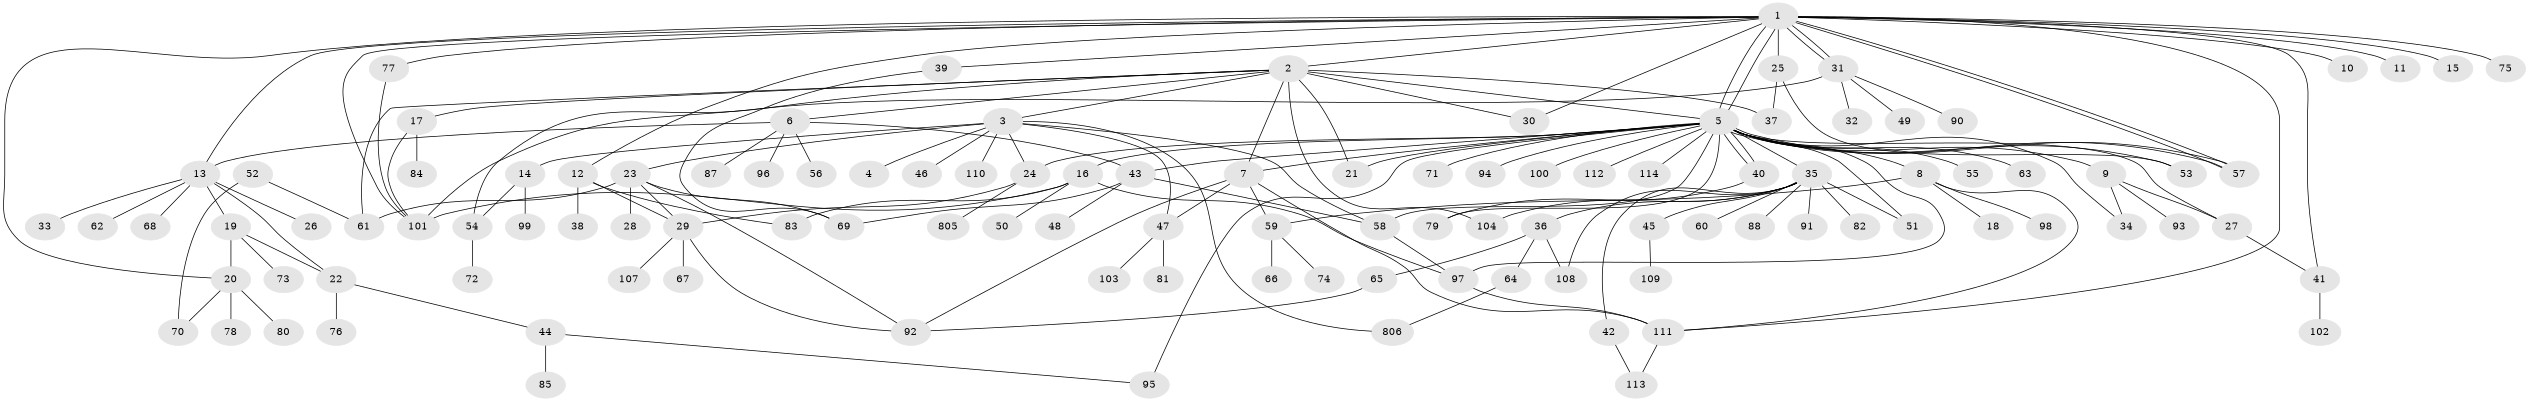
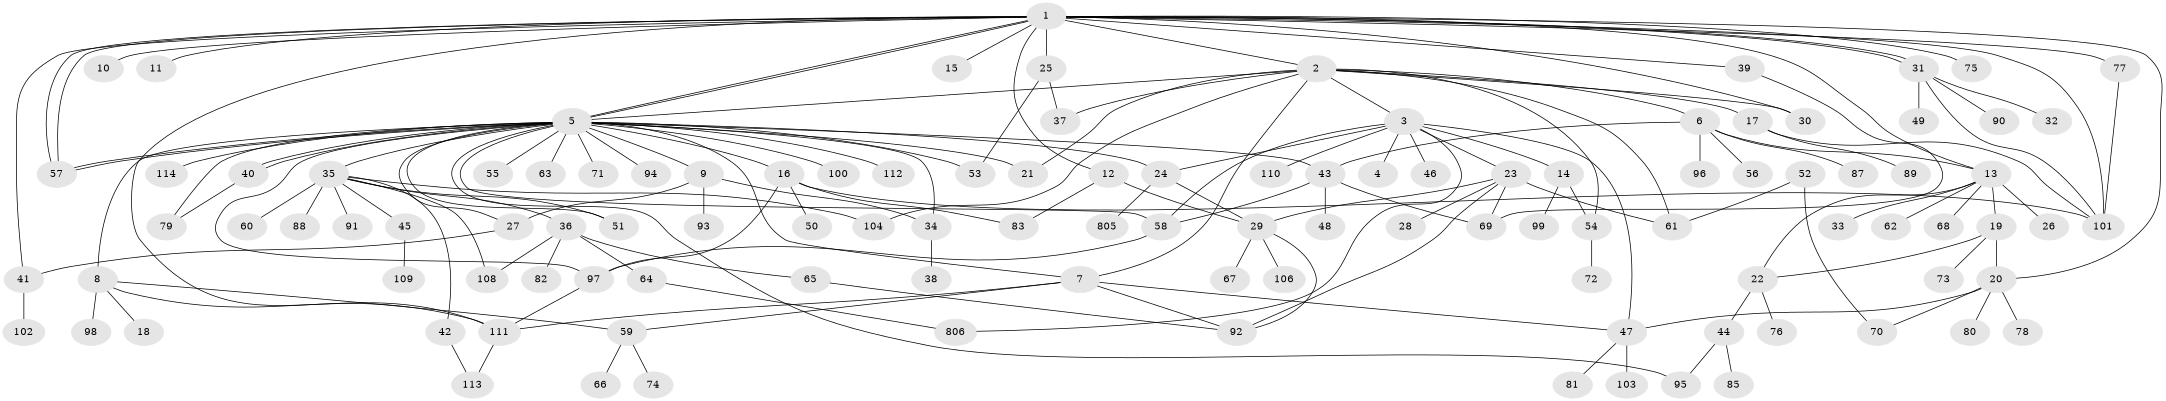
node "84": label "84" -> "89"
edge "12" -- "38": now "34" -- "38"
edge "35" -- "82": now "36" -- "82"
node "107": label "107" -> "106"
edge "20" -- "47": added
